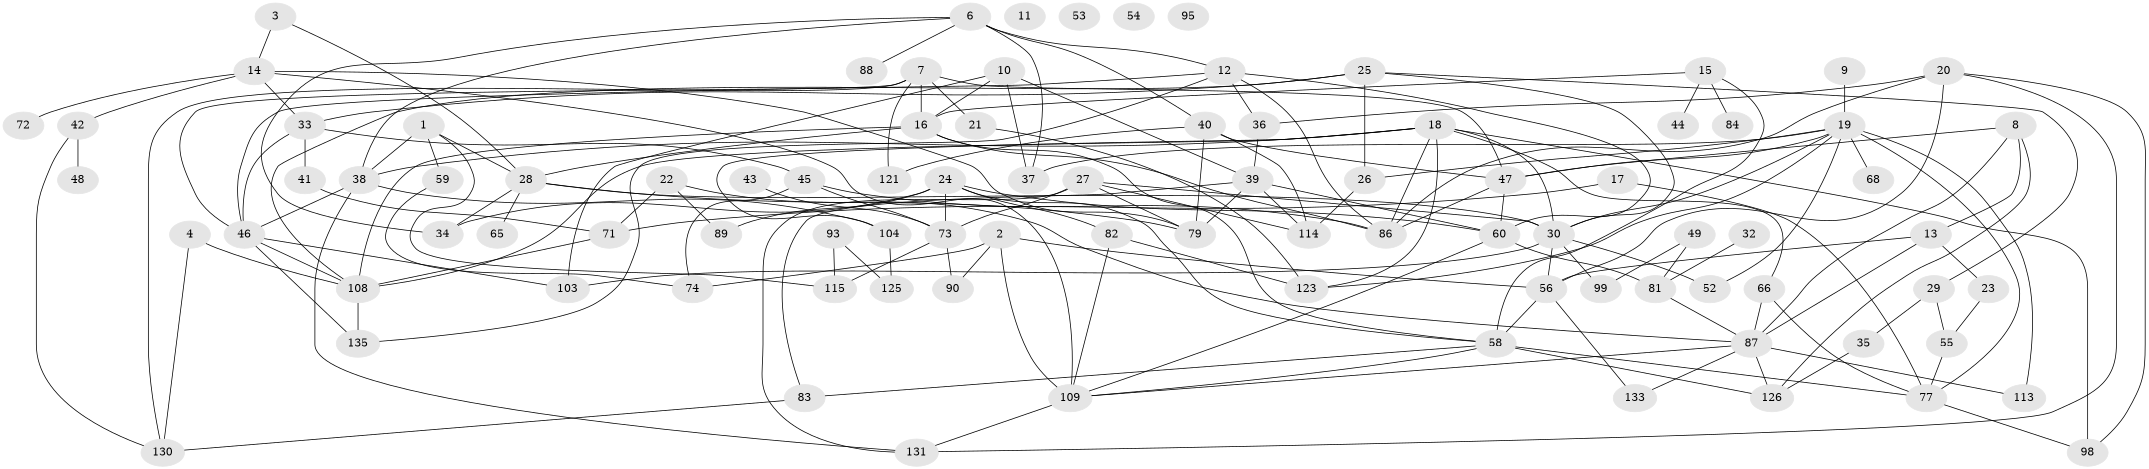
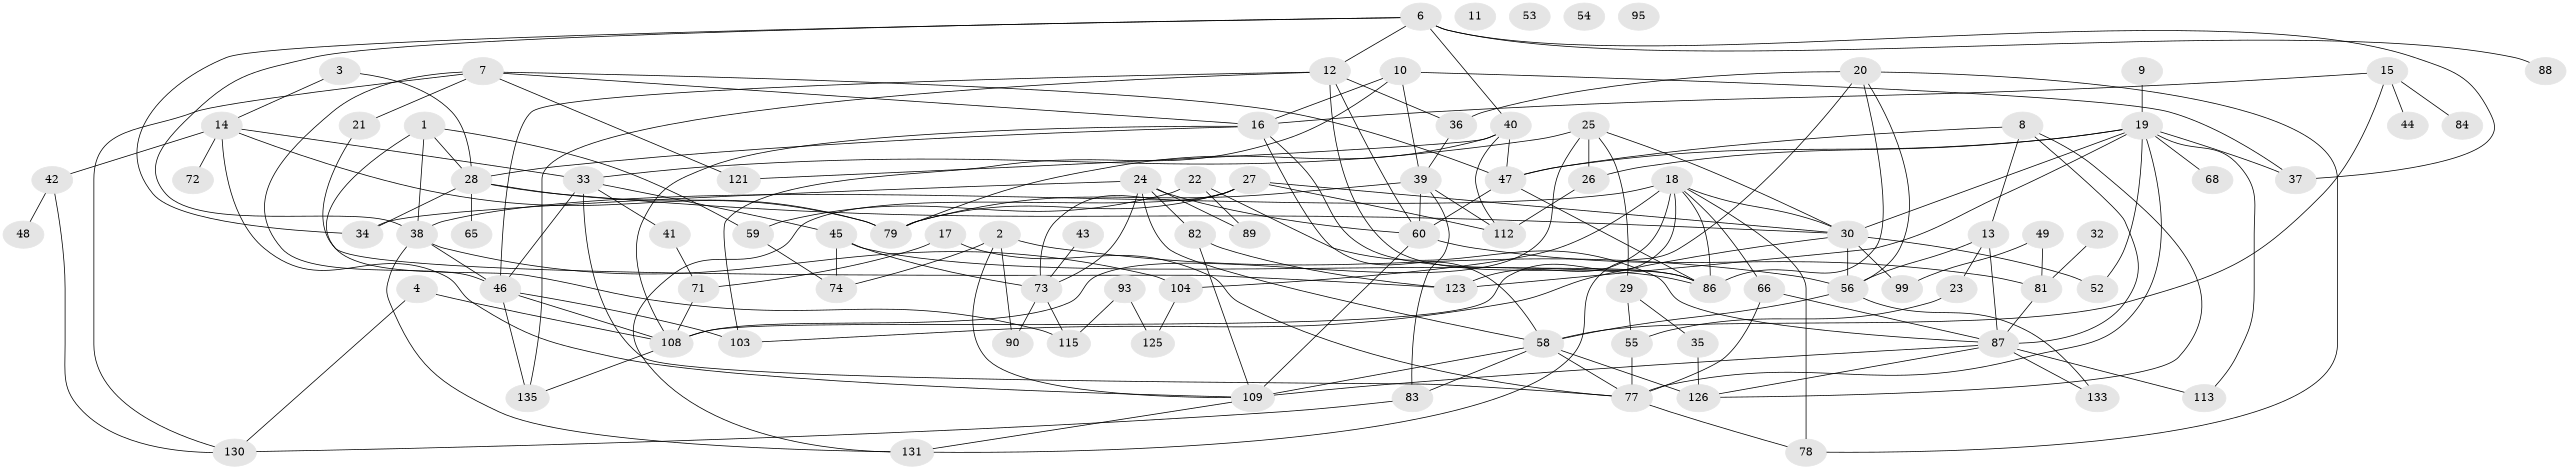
edge "22" -- "71": now "22" -- "59"
node "114": label "114" -> "112"
edge "33" -- "77": added
node "98": label "98" -> "78"
